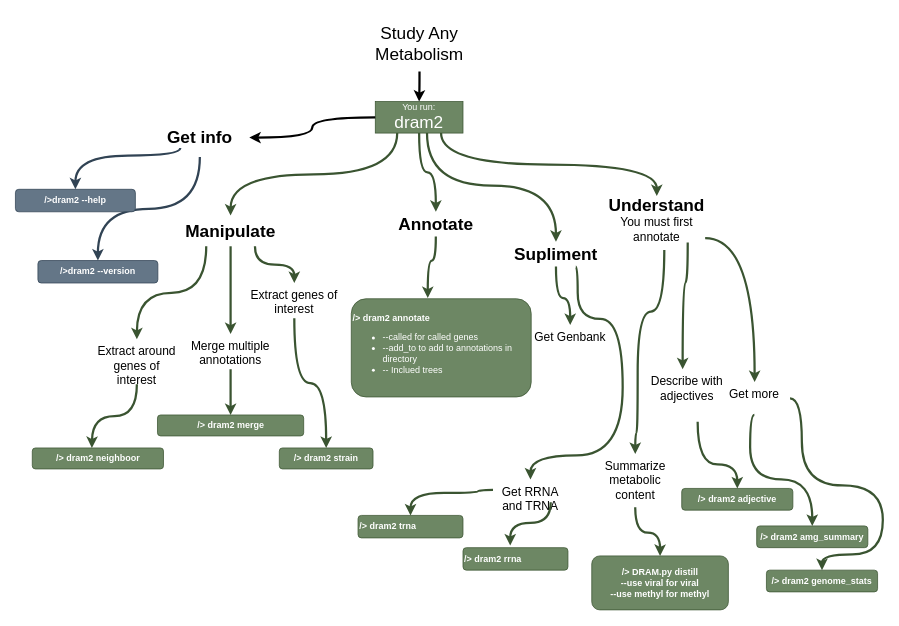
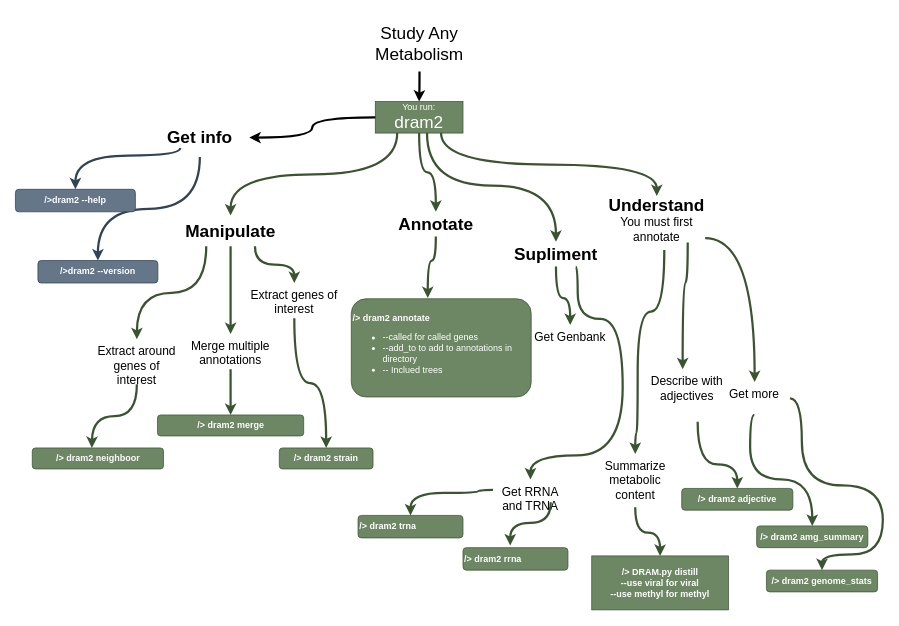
node "/> DRAM.py distill --use viral for viral --use methyl for methyl": shape rounded rectangle -> rectangle
